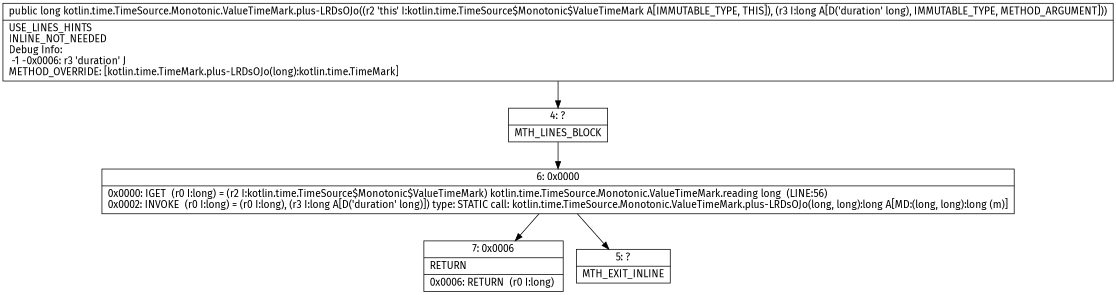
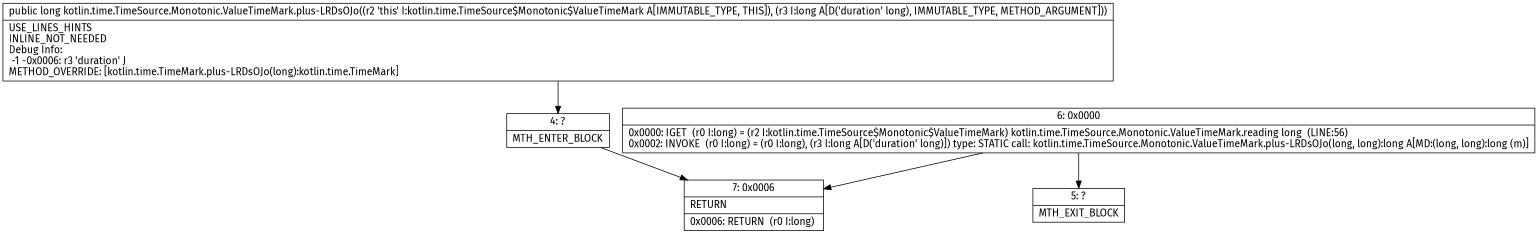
node "4: ?": text "MTH_LINES_BLOCK" -> "MTH_ENTER_BLOCK"
edge "4: ?" -> "6: 0x0000": now "4: ?" -> "7: 0x0006"
node "5: ?": text "MTH_EXIT_INLINE" -> "MTH_EXIT_BLOCK"
